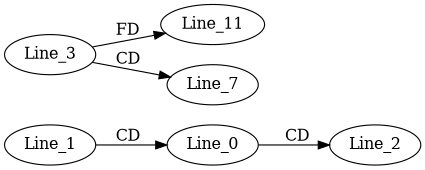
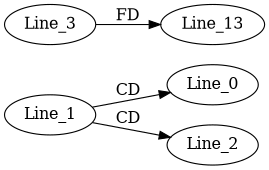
node "Line_11": label "Line_11" -> "Line_13"
node "Line_7": removed
edge "Line_0" -> "Line_2": now "Line_1" -> "Line_2"
